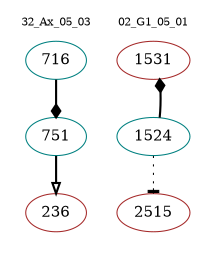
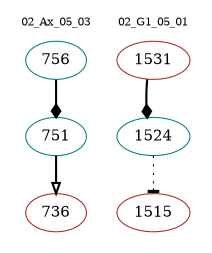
cluster "32_Ax_05_03": label "32_Ax_05_03" -> "02_Ax_05_03"
node "716": label "716" -> "756"
edge "1524" -> "1531": reversed
node "236": label "236" -> "736"
node "2515": label "2515" -> "1515"
